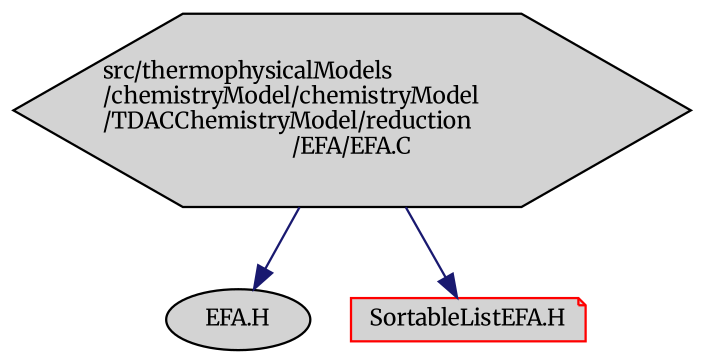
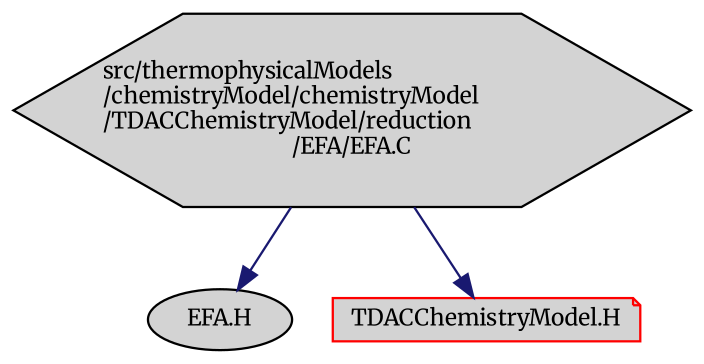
node "SortableListEFA.H": label "SortableListEFA.H" -> "TDACChemistryModel.H"
